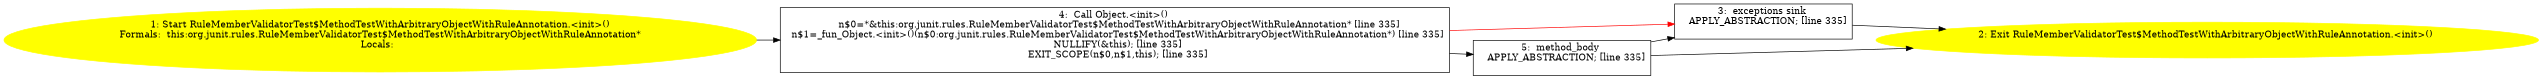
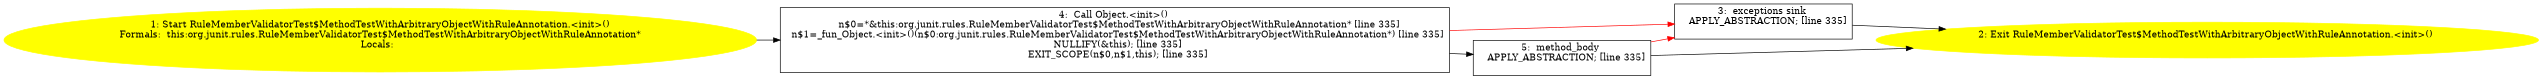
edge "5:  method_body APPLY_ABSTRACTION; [line 335]" -> "3:  exceptions sink APPLY_ABSTRACTION; [line 335]": color black -> red
